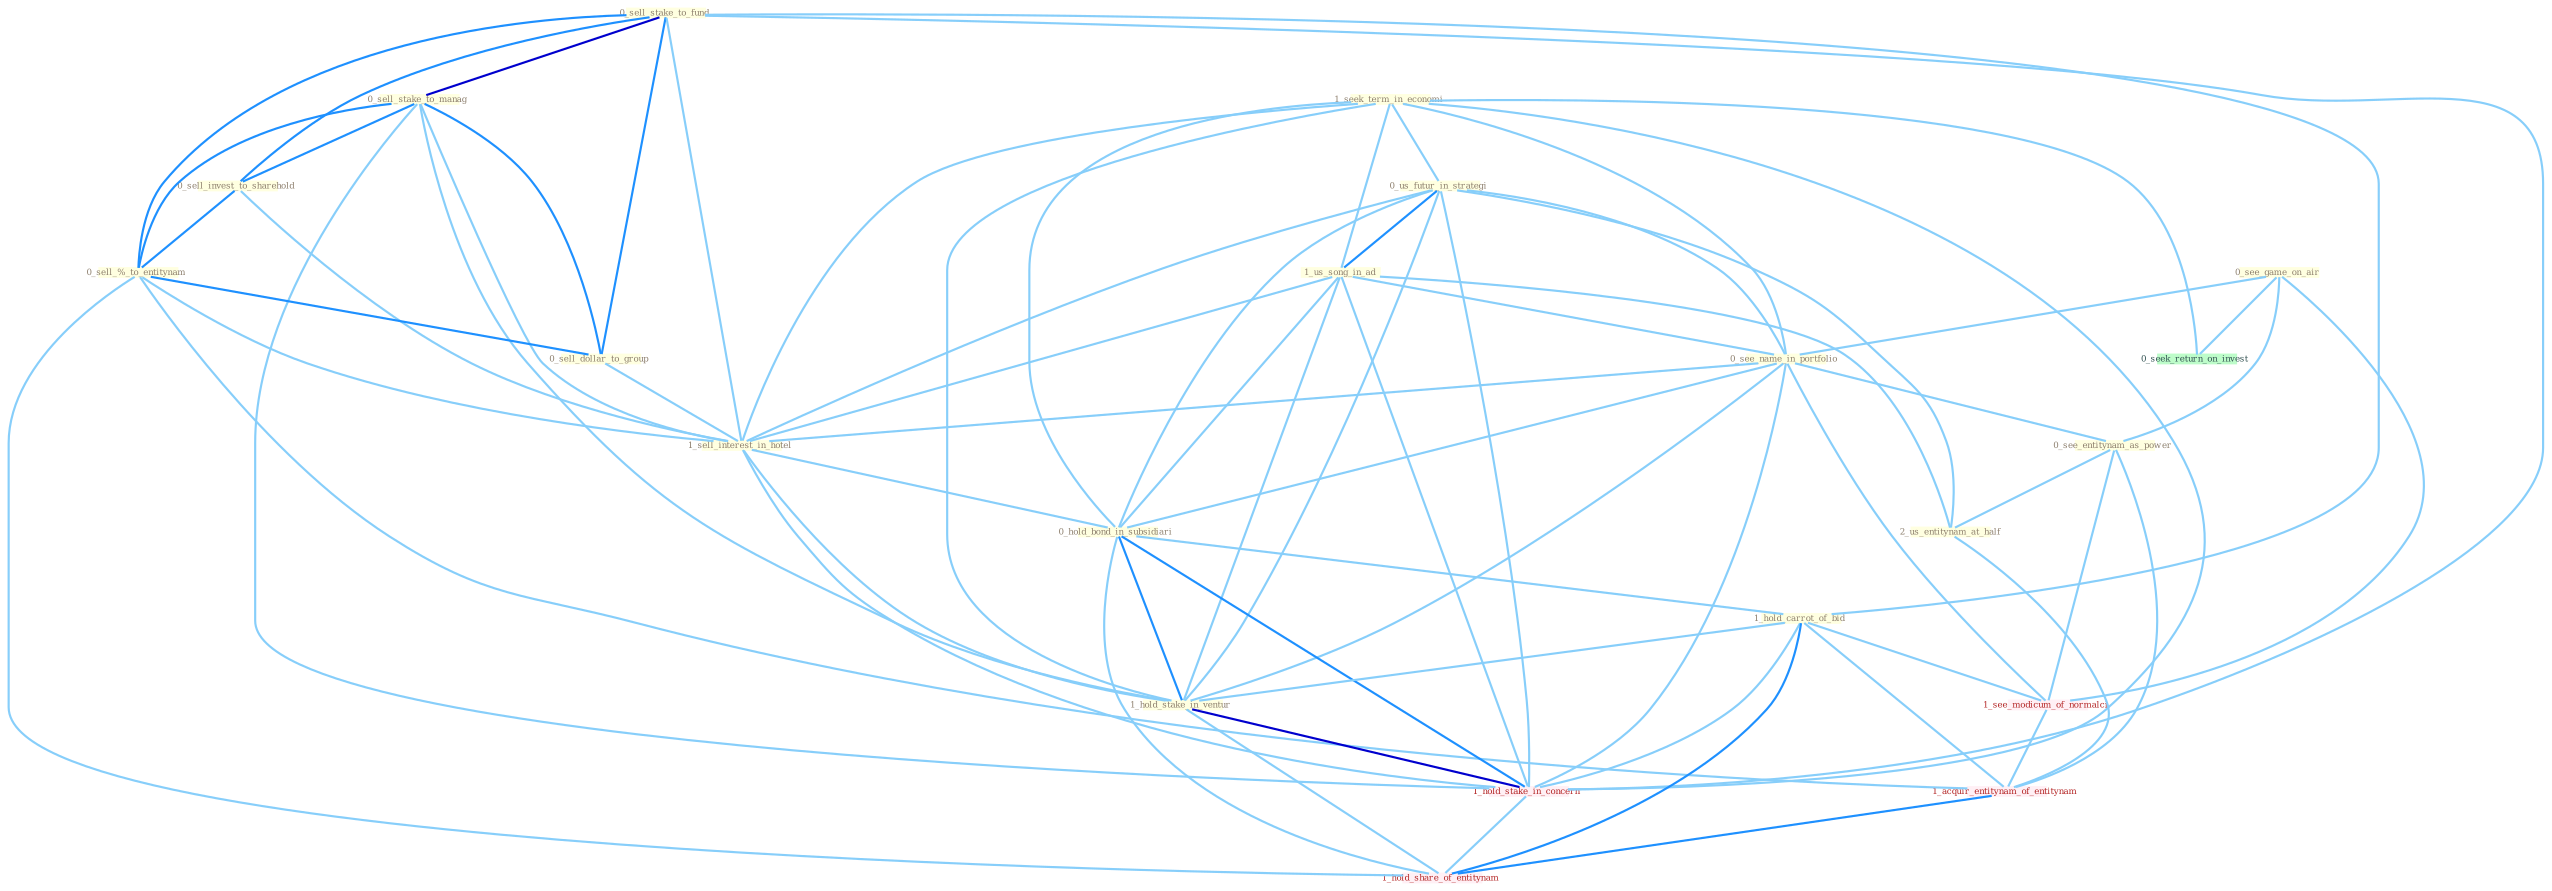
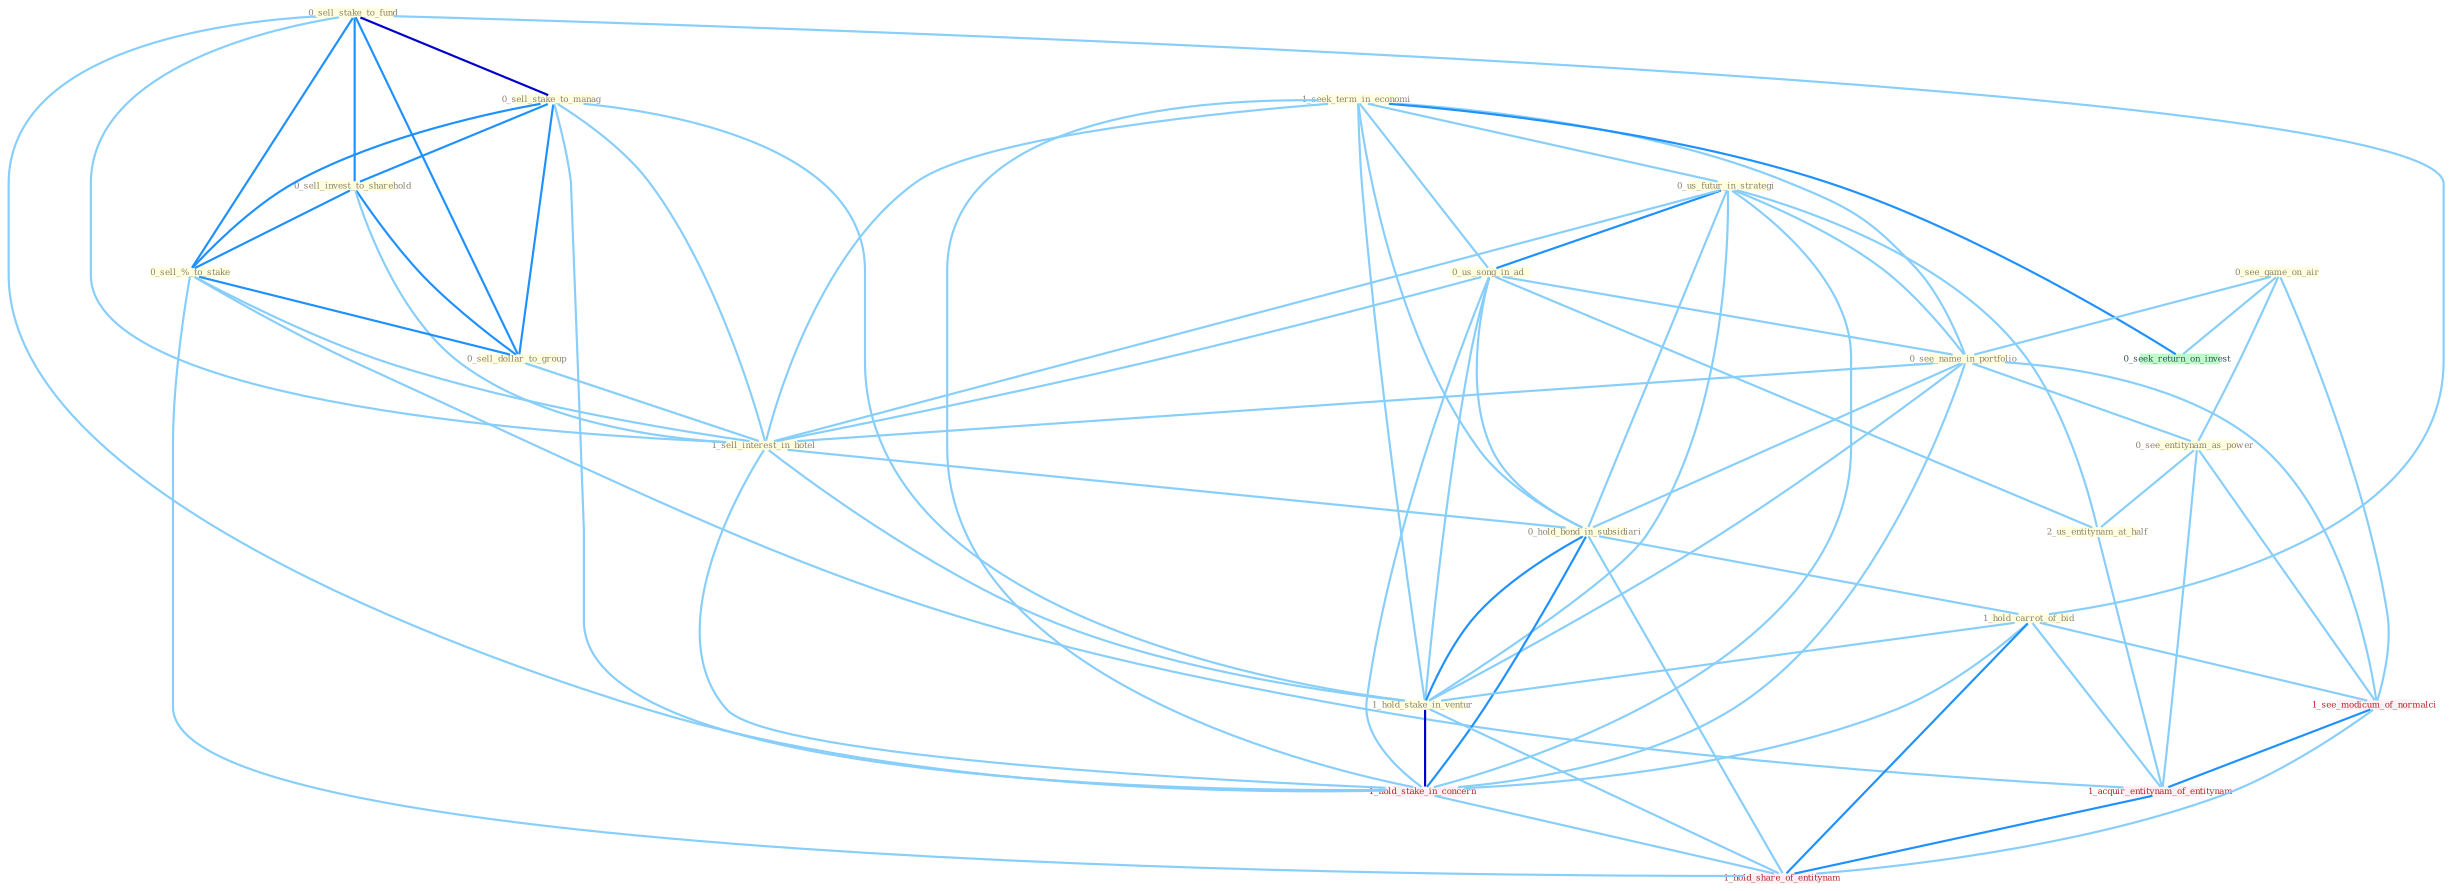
edge "1_seek_term_in_economi" -- "0_seek_return_on_invest": color #87cefa -> #1e90ff
node "0_sell_%_to_entitynam": label "0_sell_%_to_entitynam" -> "0_sell_%_to_stake"
node "1_us_song_in_ad": label "1_us_song_in_ad" -> "0_us_song_in_ad"
edge "0_sell_invest_to_sharehold" -- "0_sell_dollar_to_group": added
edge "1_see_modicum_of_normalci" -- "1_acquir_entitynam_of_entitynam": color #87cefa -> #1e90ff
edge "1_see_modicum_of_normalci" -- "1_hold_share_of_entitynam": added
